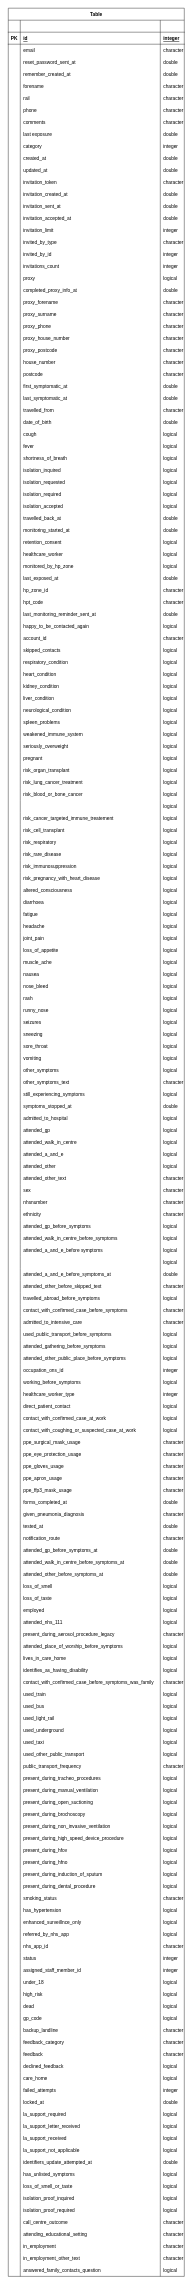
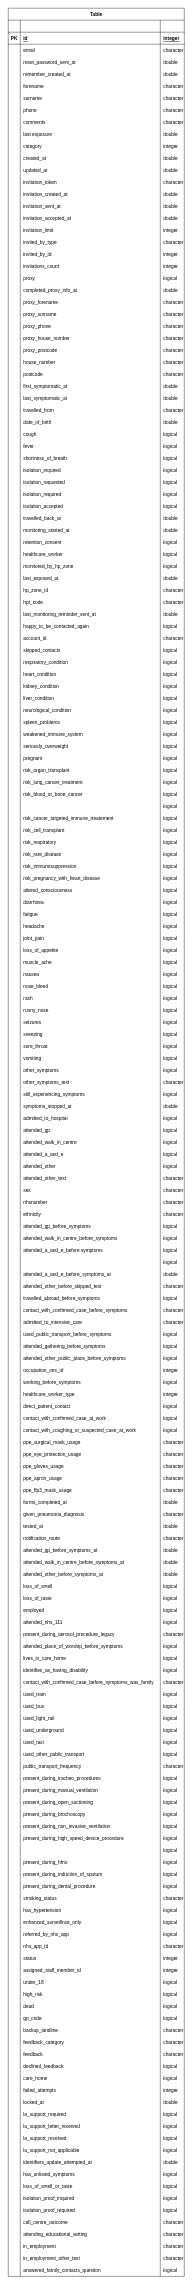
node "rail": label "rail" -> "surname"
node "present_during_hfov": removed
